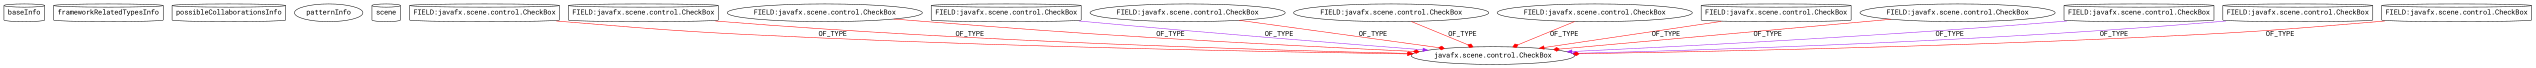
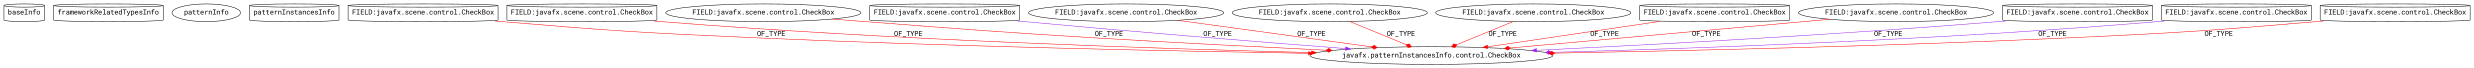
node "possibleCollaborationsInfo": removed
node "scene": label "scene" -> "patternInstancesInfo"
node "javafx.scene.control.CheckBox": label "javafx.scene.control.CheckBox" -> "javafx.patternInstancesInfo.control.CheckBox"
